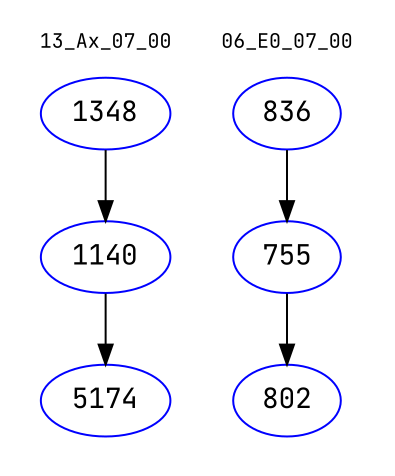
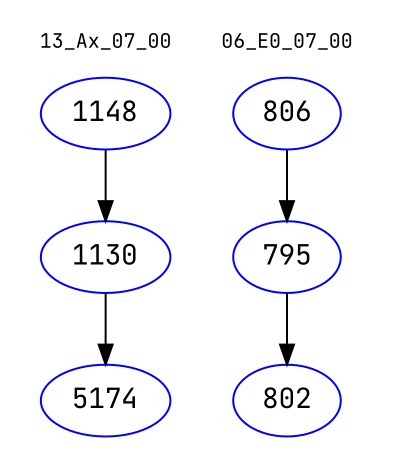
node "1348": label "1348" -> "1148"
node "836": label "836" -> "806"
node "1140": label "1140" -> "1130"
node "755": label "755" -> "795"
